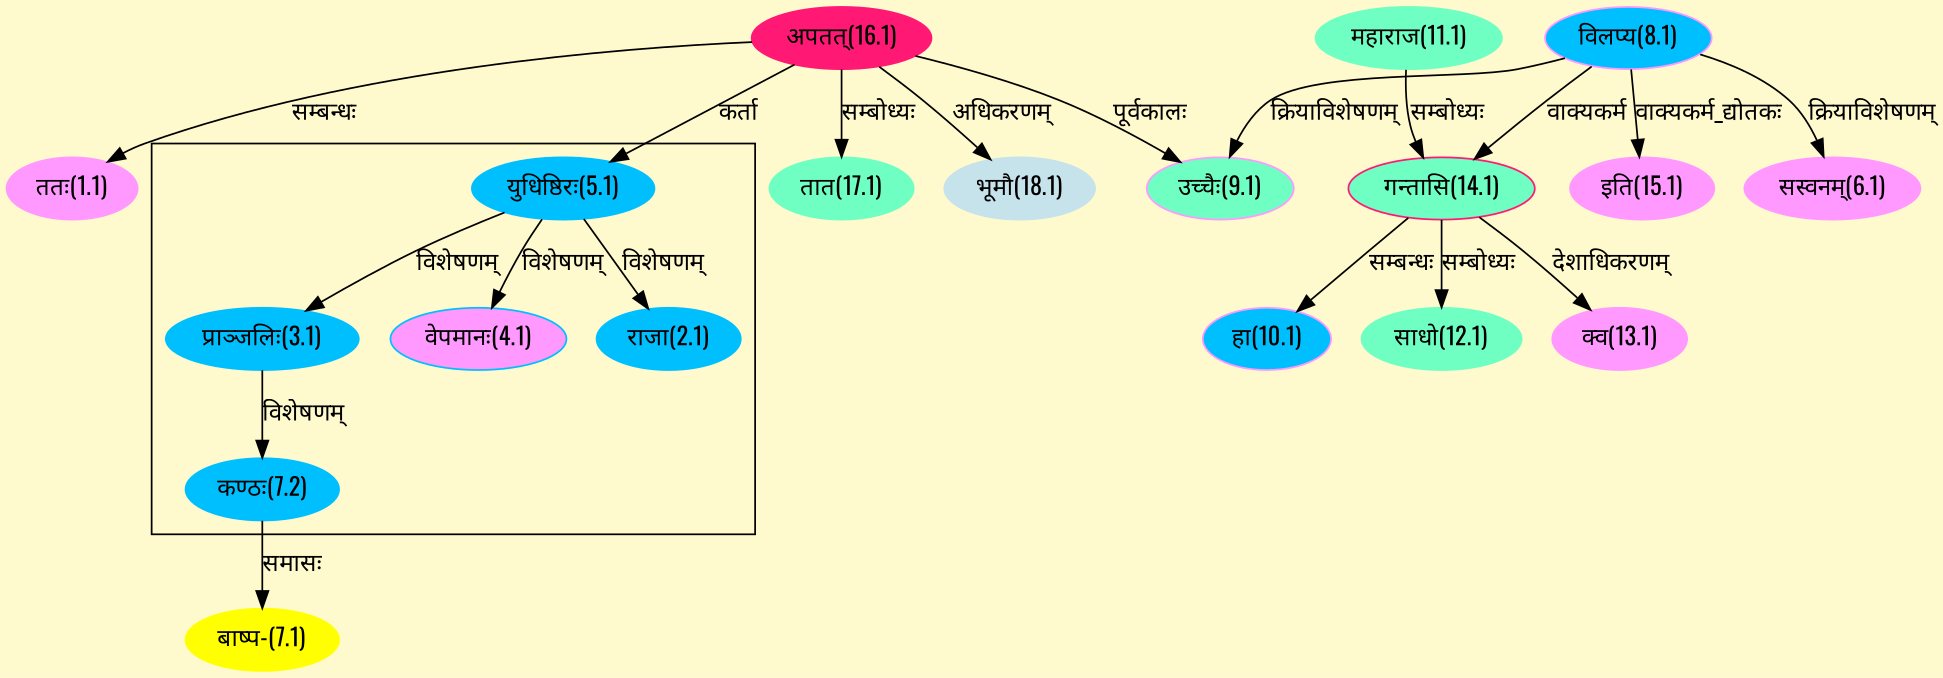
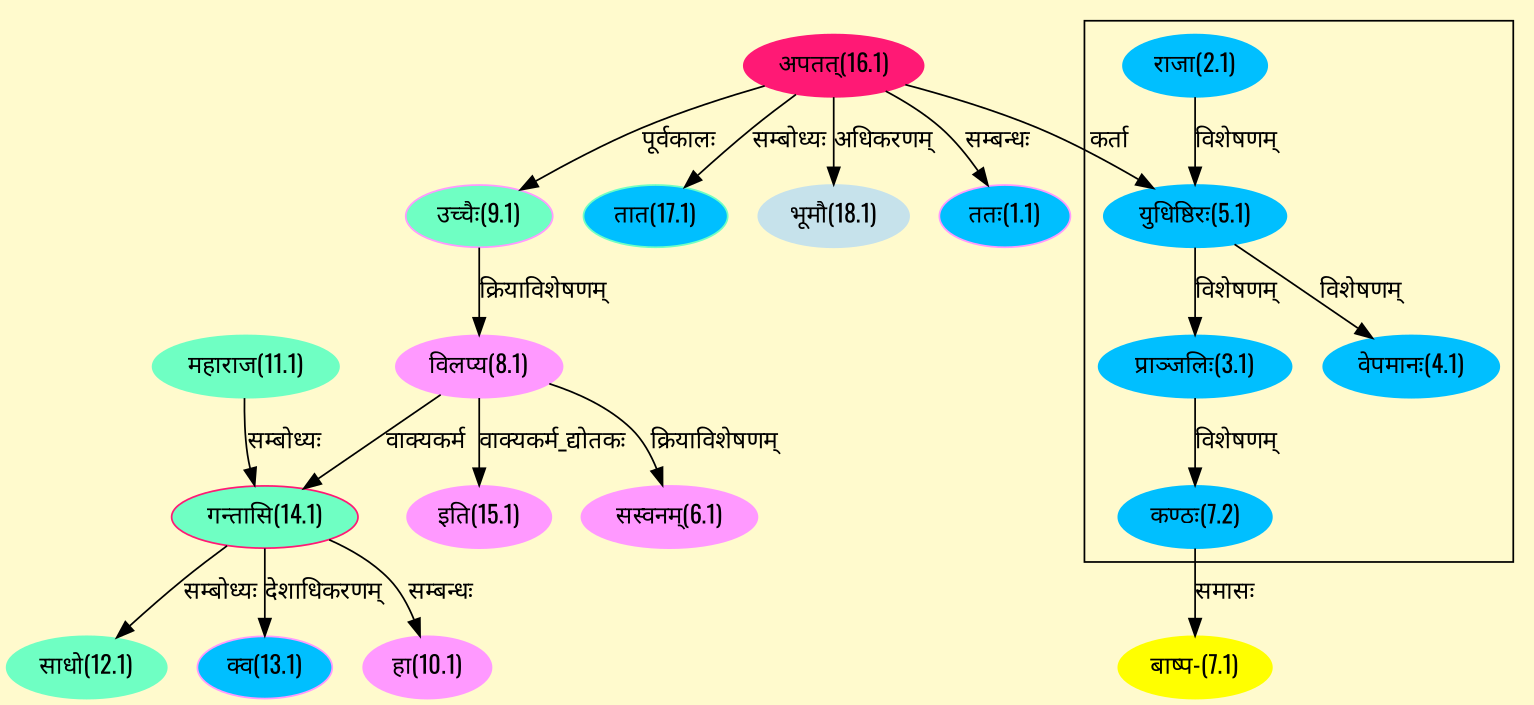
node "विलप्य(8.1)": fillcolor #00bfff -> #ff99ff
edge "विलप्य(8.1)" -> "उच्चैः(9.1)": reversed
node "ततः(1.1)": fillcolor #ff99ff -> #00bfff
node "तात(17.1)": fillcolor #6fffc3 -> #00bfff
edge "युधिष्ठिरः(5.1)" -> "राजा(2.1)": reversed
node "वेपमानः(4.1)": fillcolor #ff99ff -> #00bfff
node "हा(10.1)": fillcolor #00bfff -> #ff99ff
node "क्व(13.1)": fillcolor #ff99ff -> #00bfff
